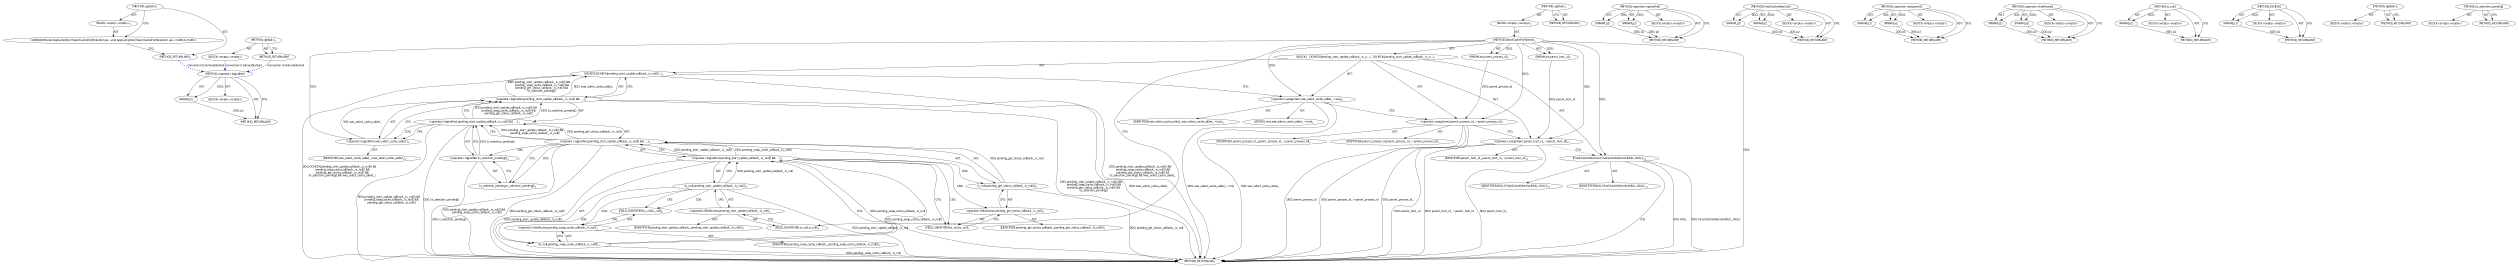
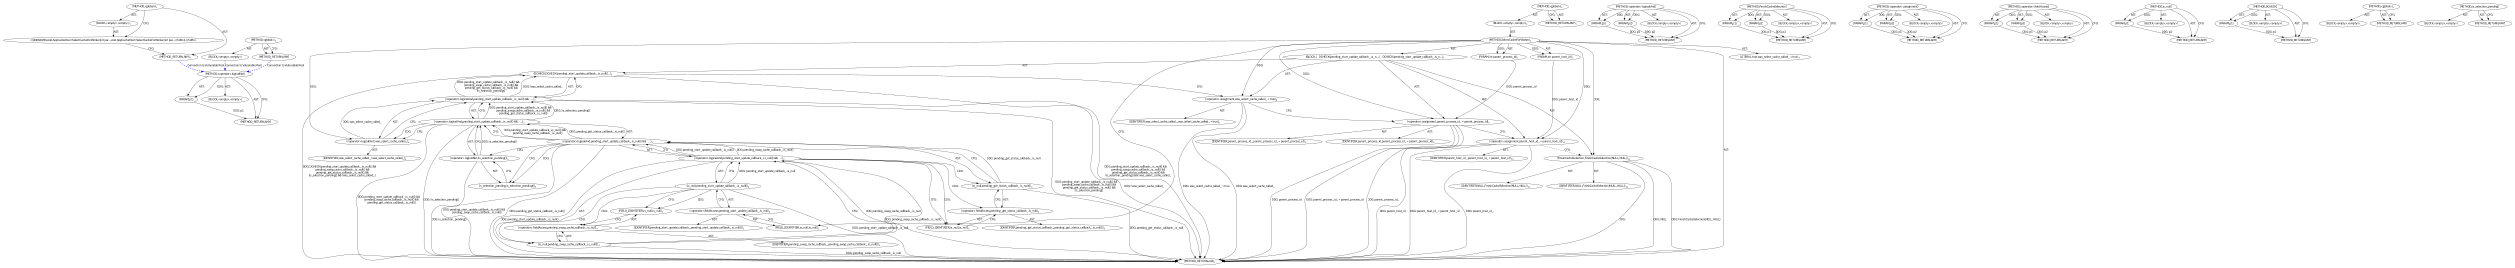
edge "(<operator>.assignment,was_select_cache_called_ = true)" -> "(LITERAL,true,was_select_cache_called_ = true)": now "(METHOD,SelectCacheForWorker)" -> "(LITERAL,true,was_select_cache_called_ = true)"
edge "(METHOD,SelectCacheForWorker)" -> "(METHOD_RETURN,void)": label "DDG: " -> "AST: "
